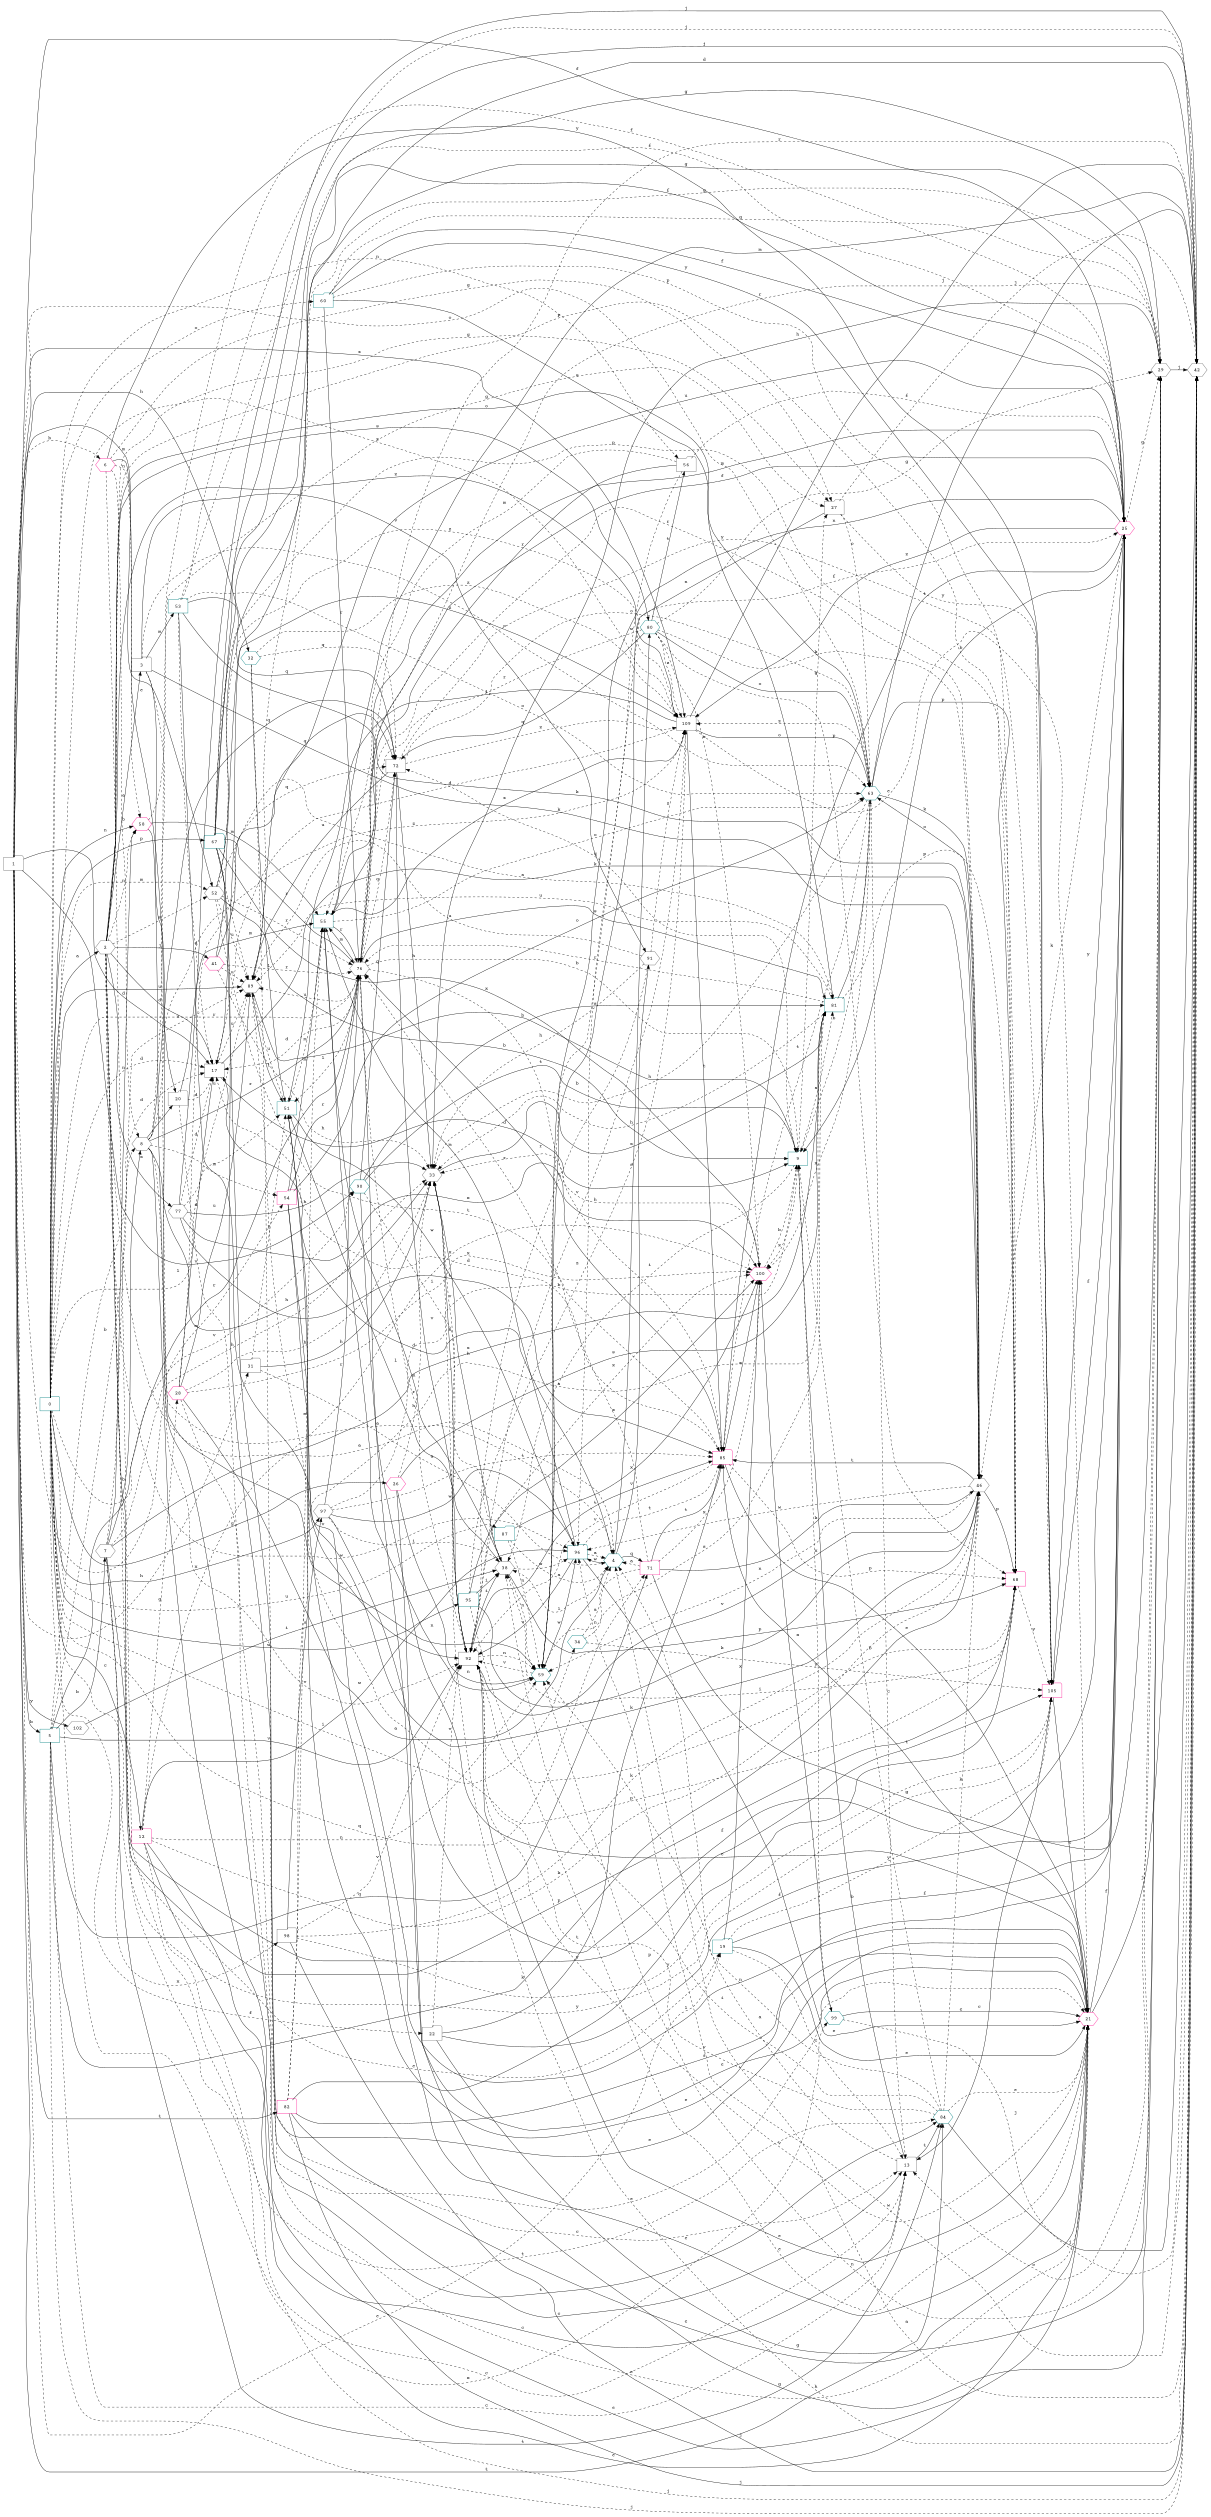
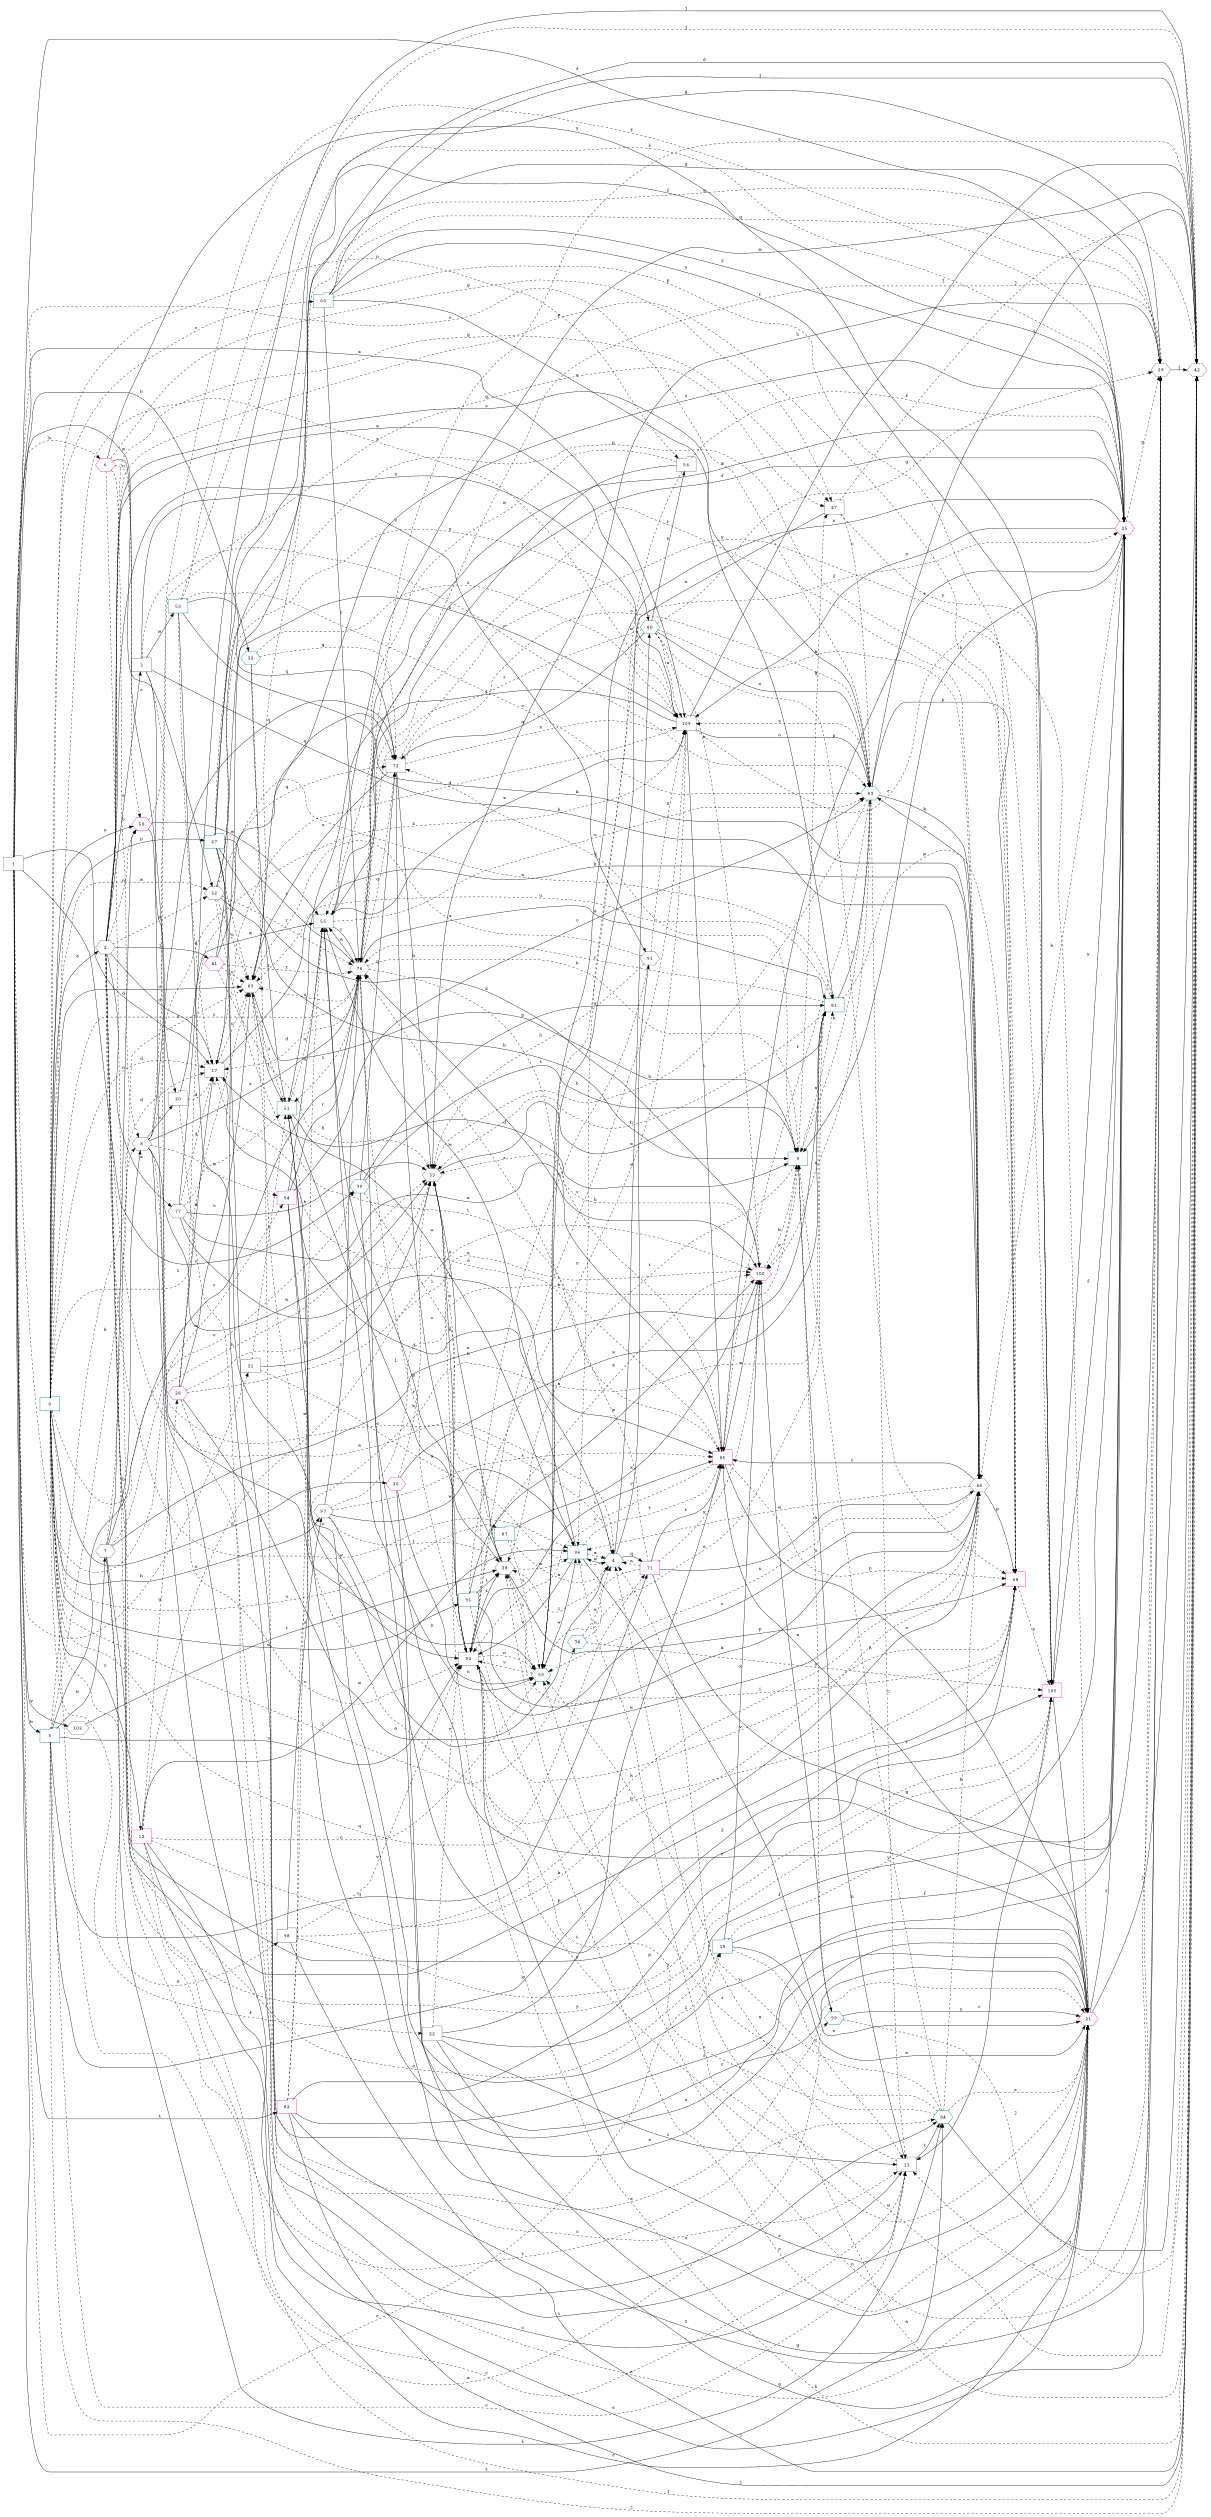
edge "67" -> "42": now "60" -> "42"
edge "22" -> "13": added, label "c"
